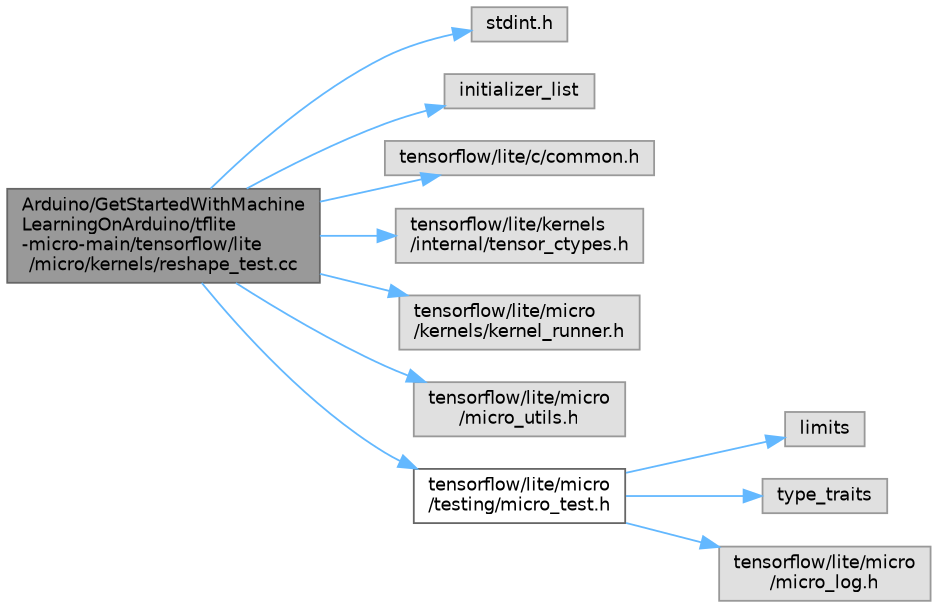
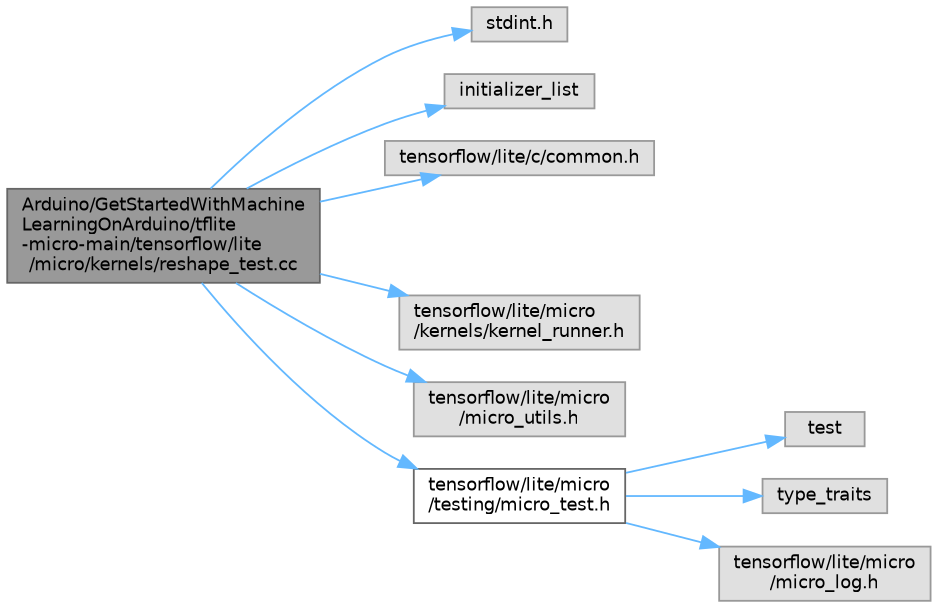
node "tensorflow/lite/kernels /internal/tensor_ctypes.h": removed
node "limits": label "limits" -> "test"
